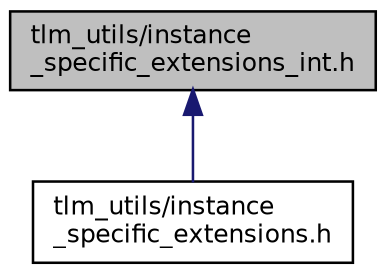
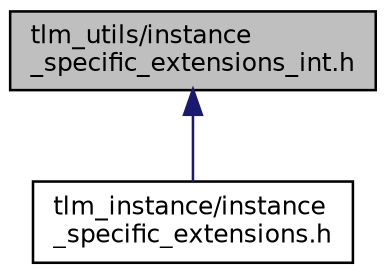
node "tlm_utils/instance _specific_extensions.h": label "tlm_utils/instance _specific_extensions.h" -> "tlm_instance/instance _specific_extensions.h"
